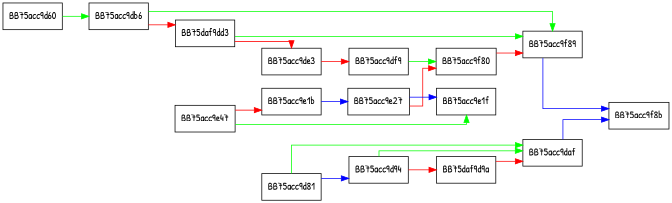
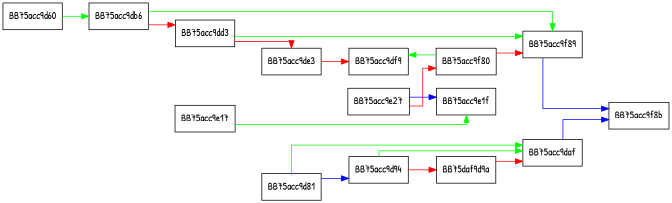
node "BB75daf9dd3": label "BB75daf9dd3" -> "BB75acc9dd3"
edge "BB75acc9df9" -> "BB75acc9f80": reversed
node "BB75acc9e1b": removed
node "BB75acc9e47": label "BB75acc9e47" -> "BB75acc9e17"
